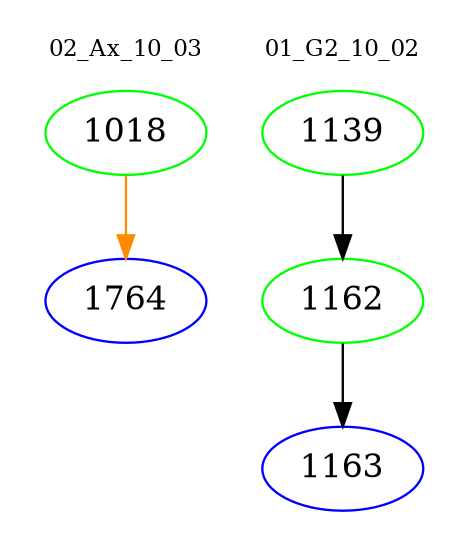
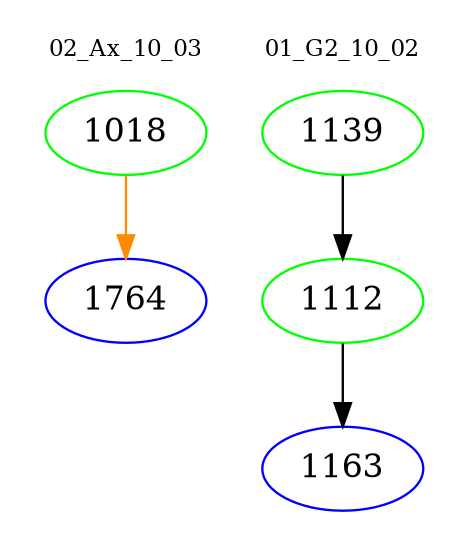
node "1162": label "1162" -> "1112"
